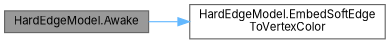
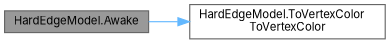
node "HardEdgeModel.EmbedSoftEdge ToVertexColor": label "HardEdgeModel.EmbedSoftEdge ToVertexColor" -> "HardEdgeModel.ToVertexColor ToVertexColor"
